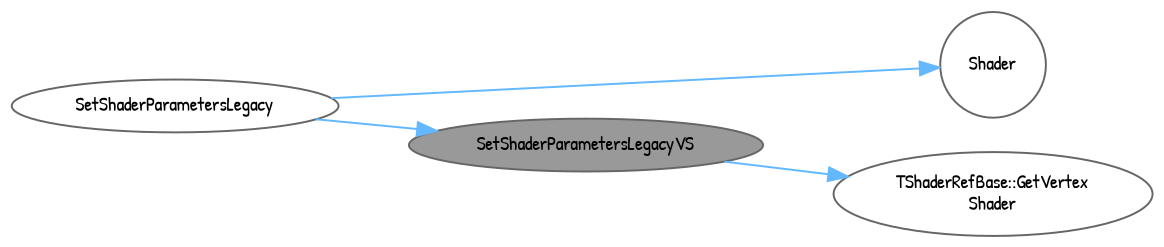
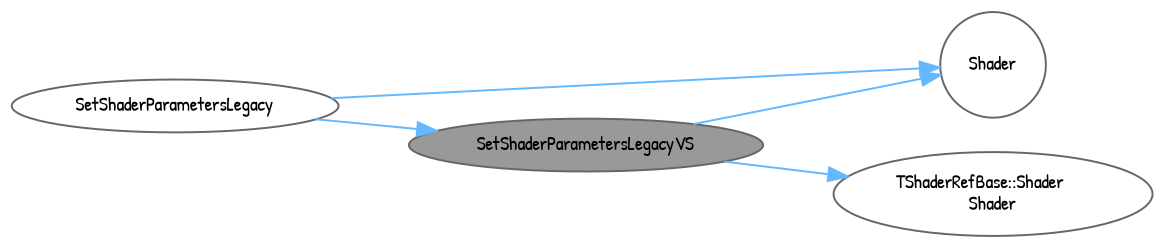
edge "SetShaderParametersLegacyVS" -> "Shader": added
node "TShaderRefBase::GetVertex Shader": label "TShaderRefBase::GetVertex Shader" -> "TShaderRefBase::Shader Shader"
